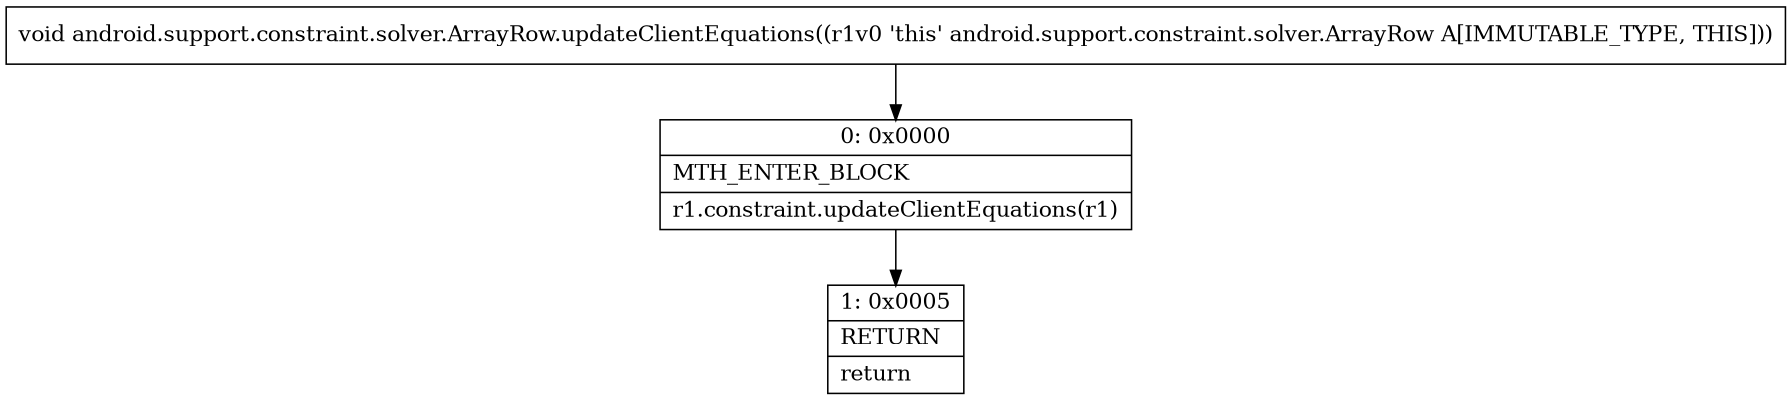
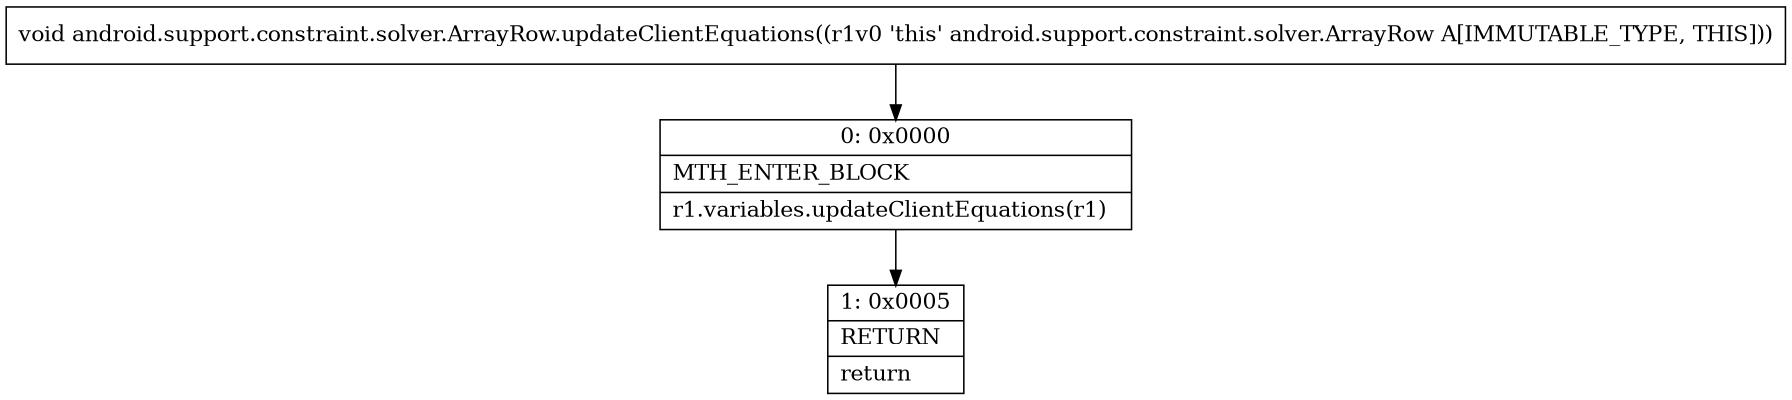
node "0: 0x0000": text "r1.constraint.updateClientEquations(r1)" -> "r1.variables.updateClientEquations(r1)"
